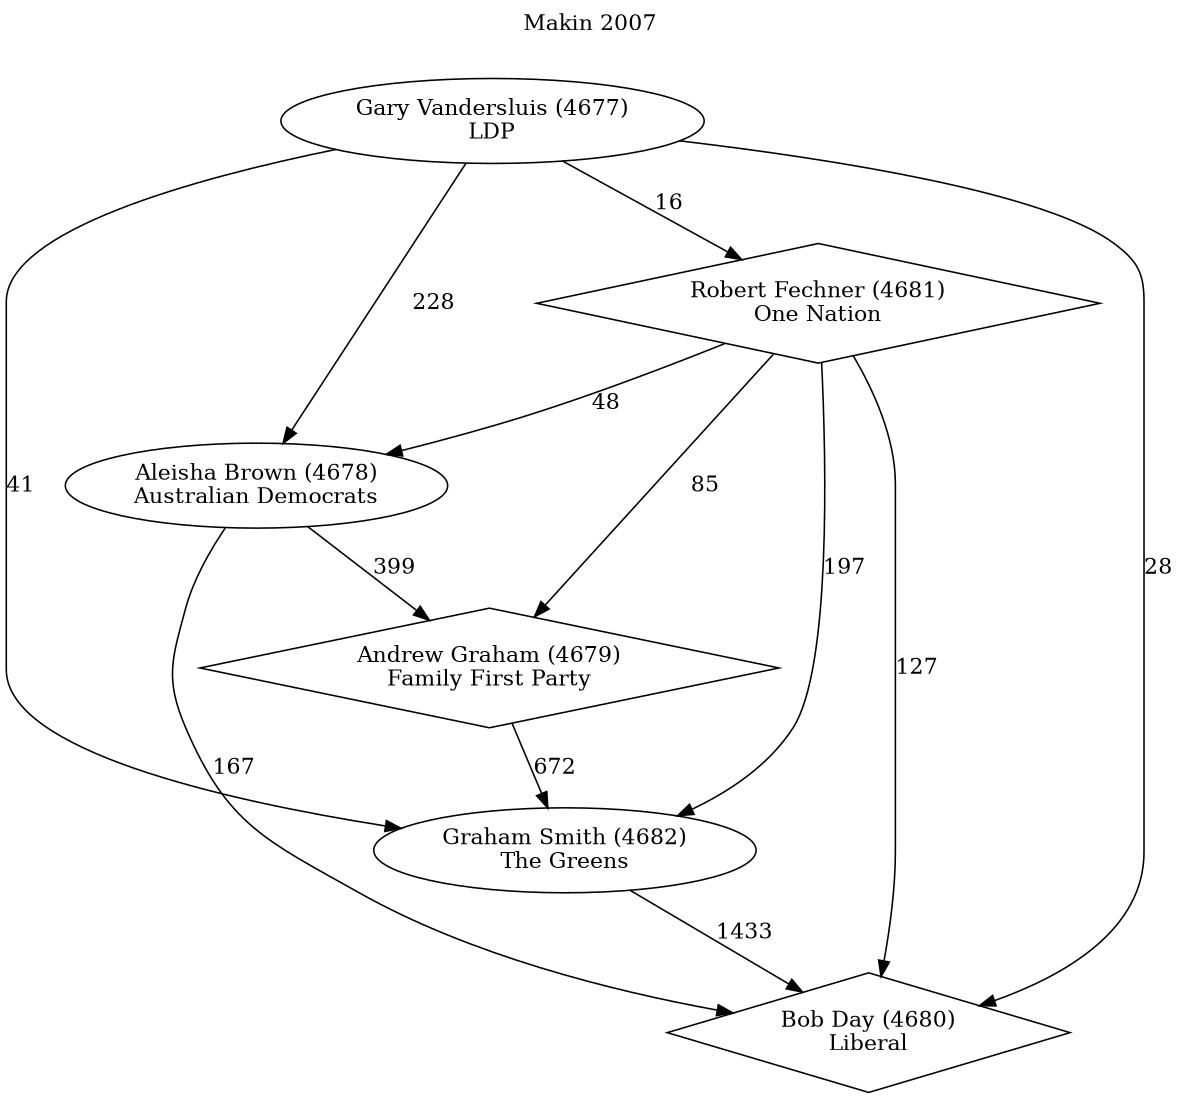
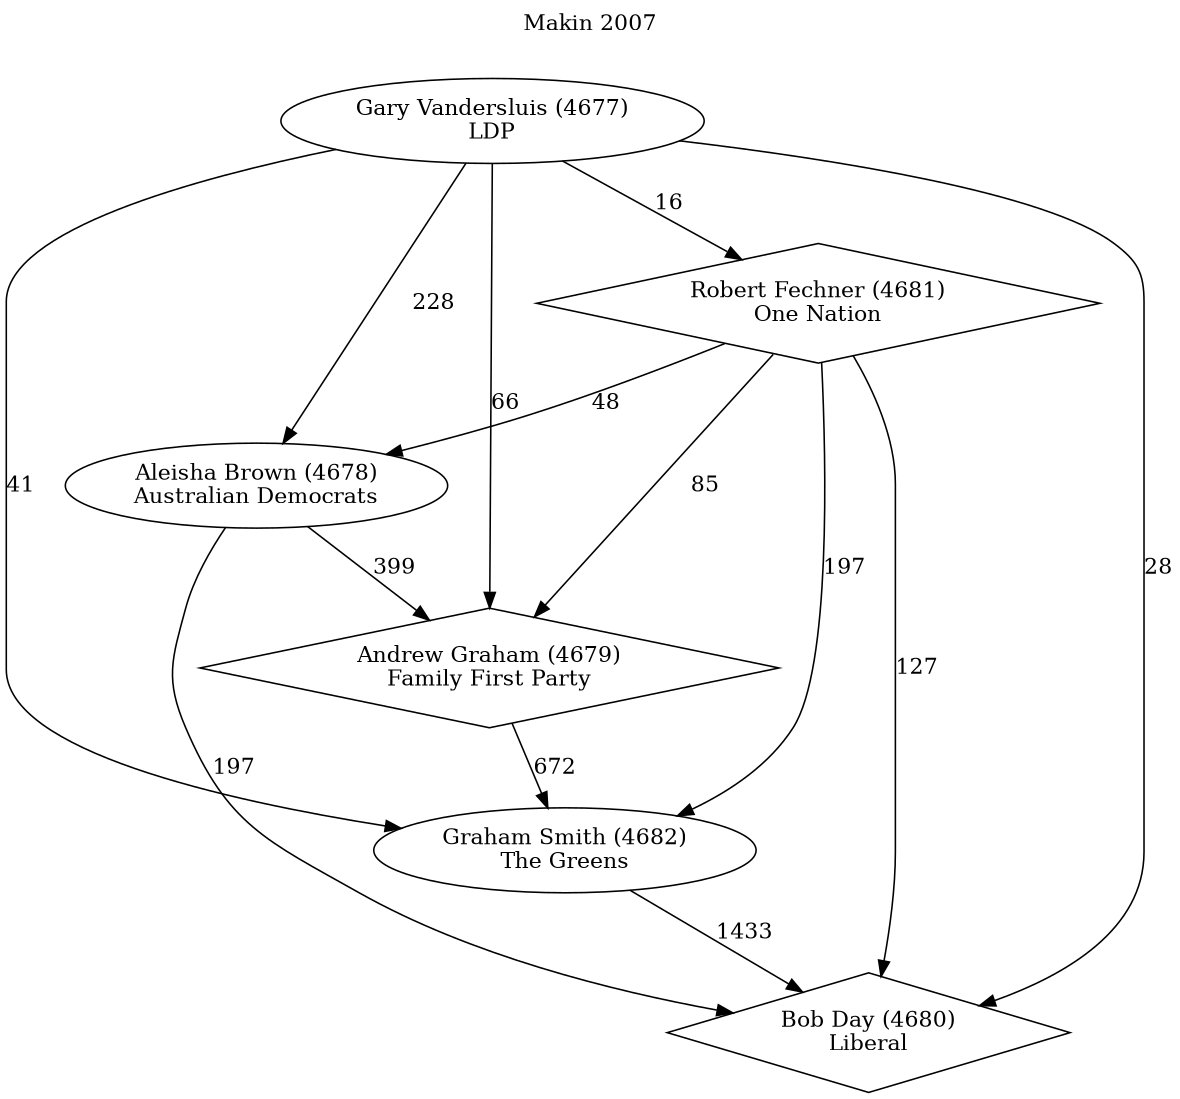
edge "Gary Vandersluis (4677) LDP" -> "Andrew Graham (4679) Family First Party": added, label "66"
edge "Aleisha Brown (4678) Australian Democrats" -> "Bob Day (4680) Liberal": label "167" -> "197"
